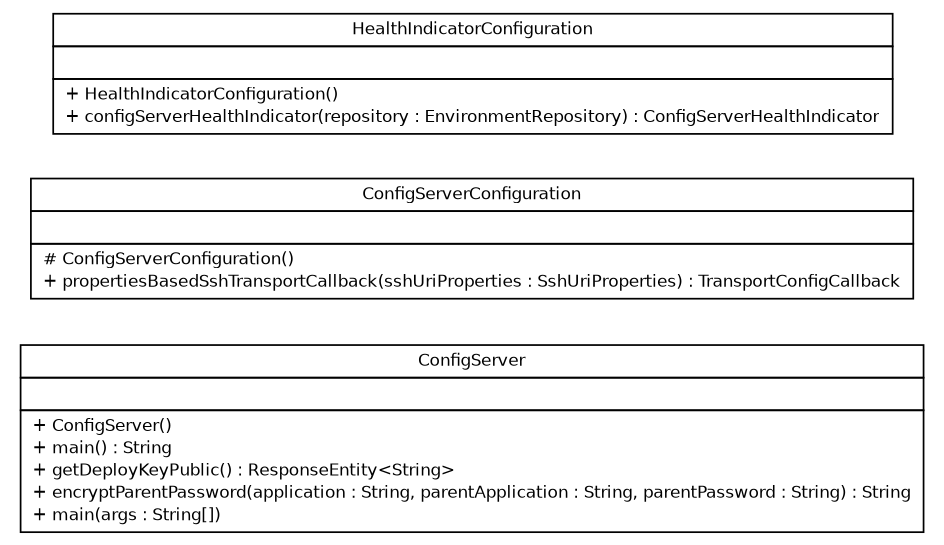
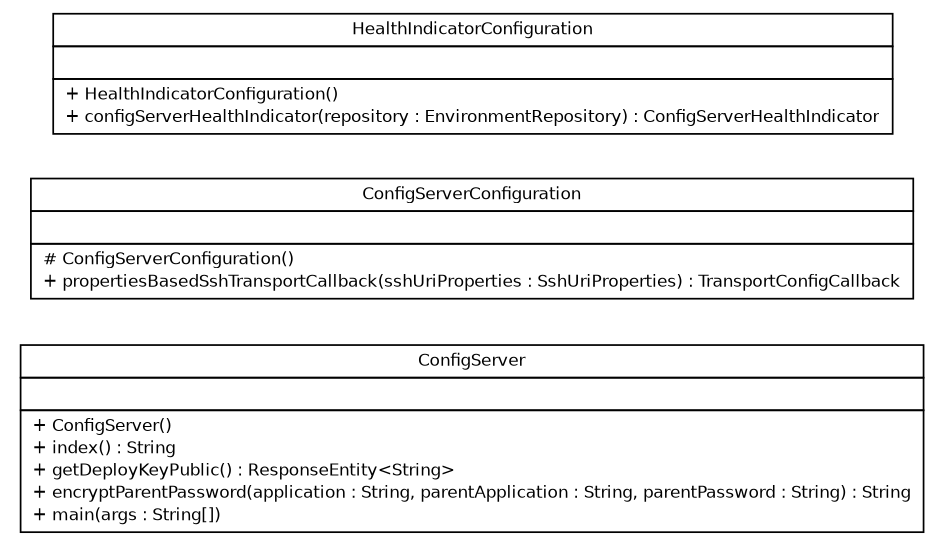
node "ConfigServer": text "+ main() : String" -> "+ index() : String"
